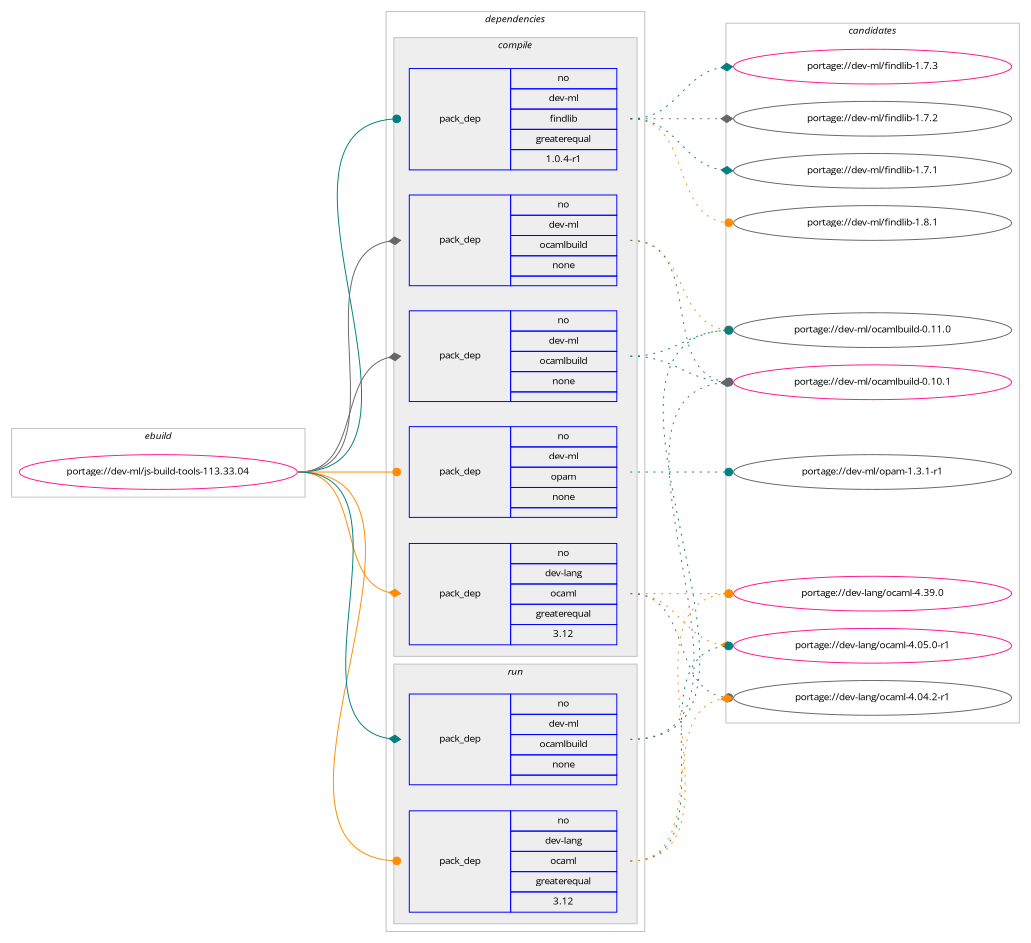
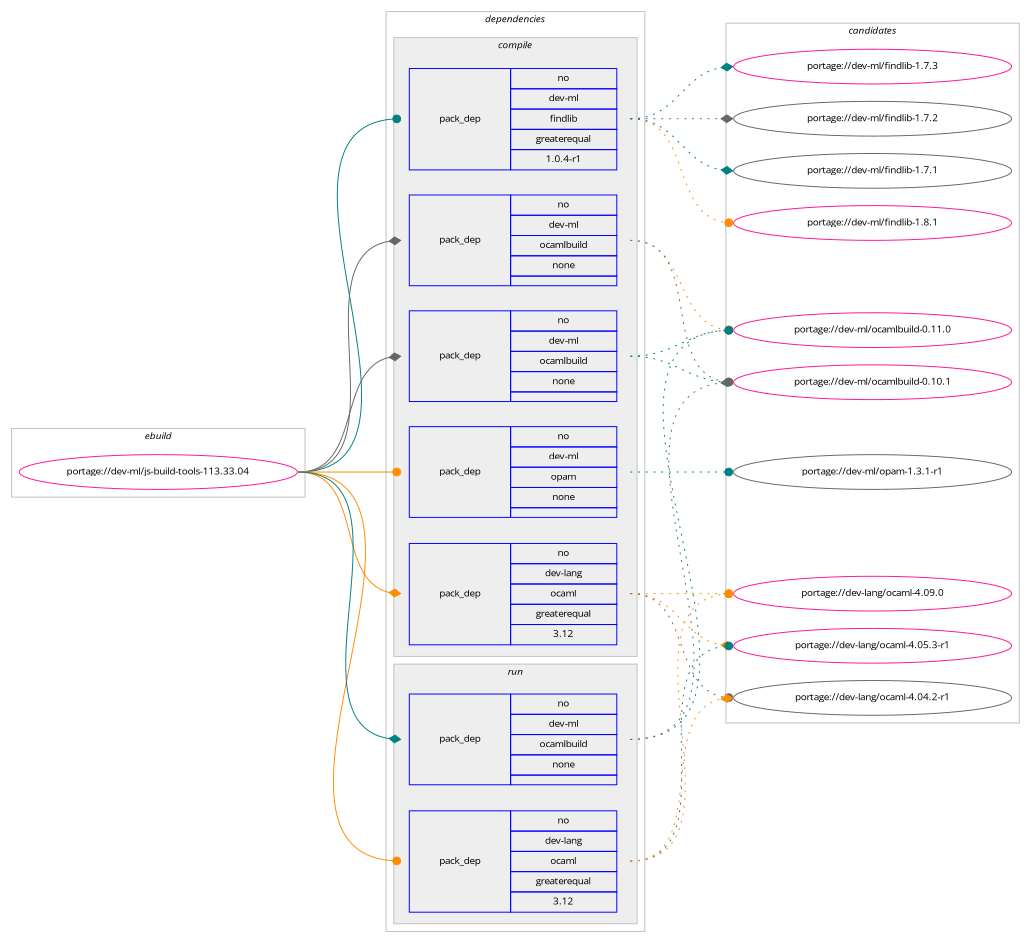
node "portage://dev-ml/findlib-1.8.1": color gray40 -> deeppink
node "portage://dev-ml/ocamlbuild-0.11.0": color gray40 -> deeppink
node "portage://dev-lang/ocaml-4.39.0": label "portage://dev-lang/ocaml-4.39.0" -> "portage://dev-lang/ocaml-4.09.0"
node "portage://dev-lang/ocaml-4.05.0-r1": label "portage://dev-lang/ocaml-4.05.0-r1" -> "portage://dev-lang/ocaml-4.05.3-r1"
